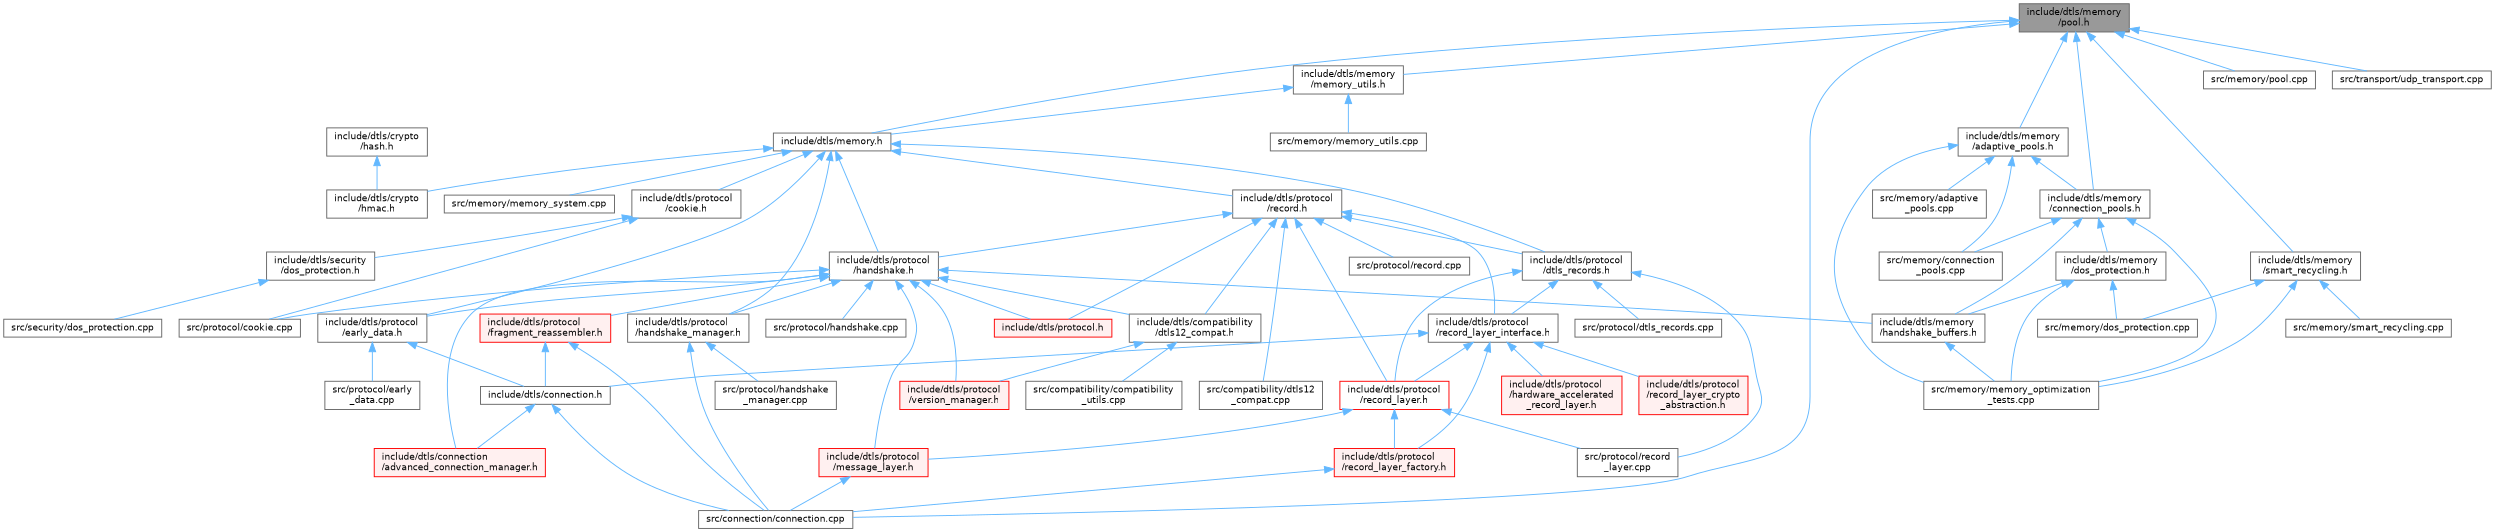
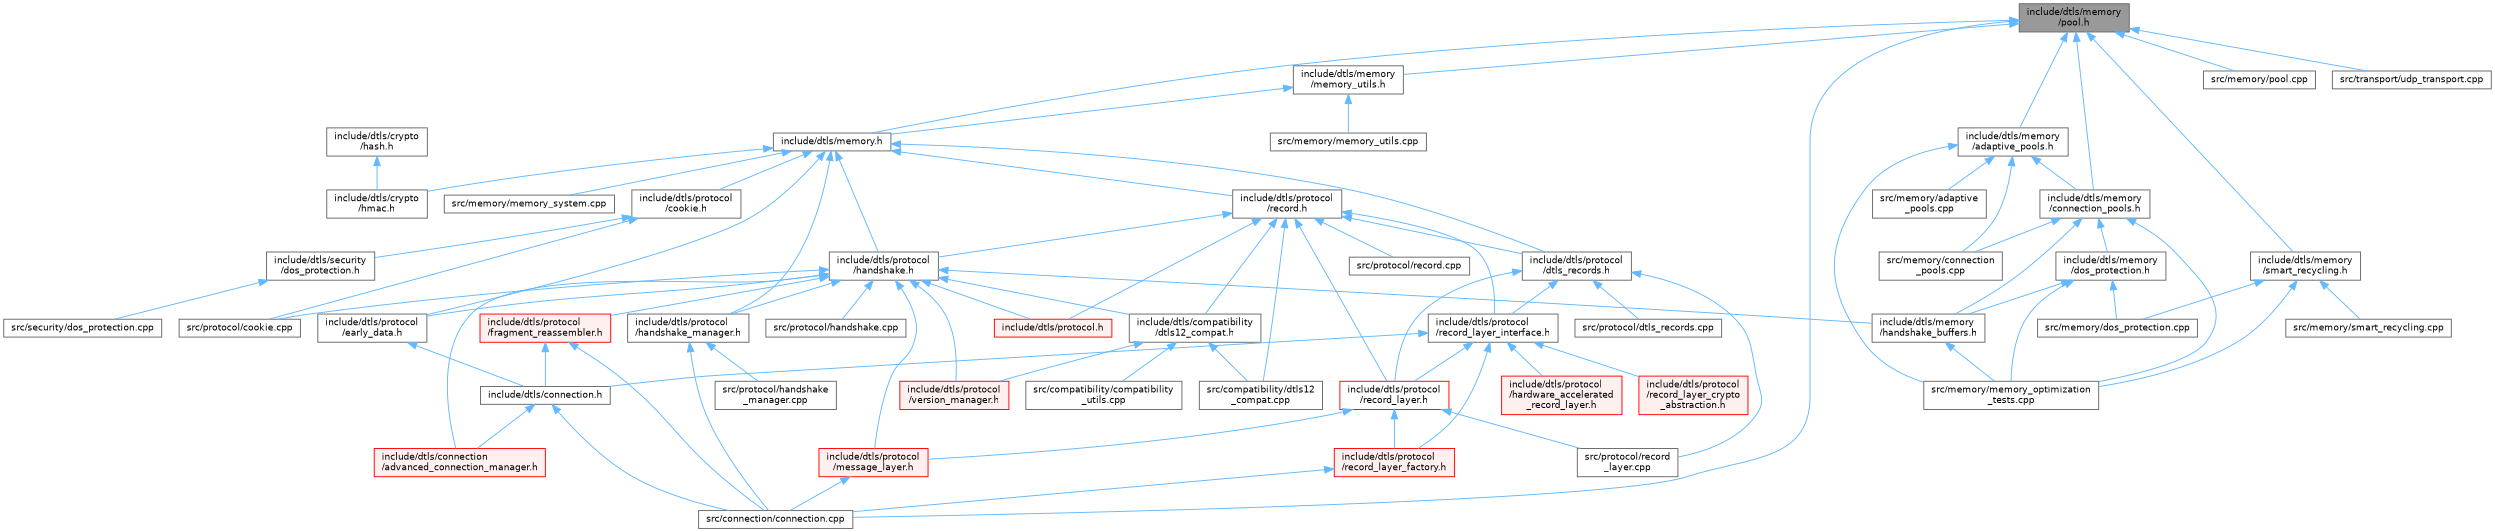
edge "src/compatibility/dtls12 _compat.cpp" -> "include/dtls/compatibility /dtls12_compat.h": added
node "src/protocol/early _data.cpp": removed
